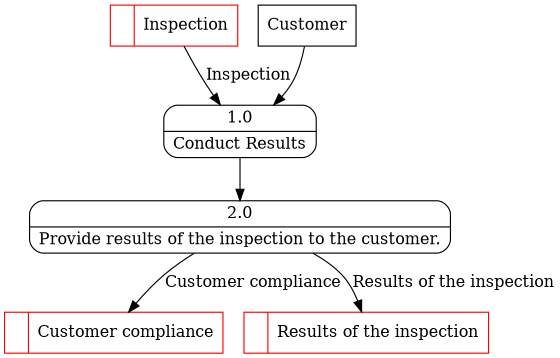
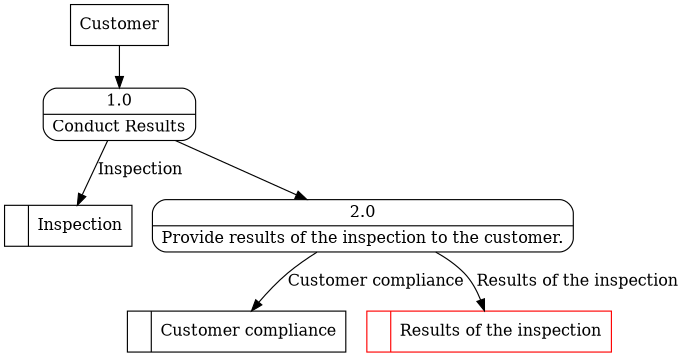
node "Inspection": color red -> black
edge "Inspection" -> "1.0": reversed
node "Customer compliance": color red -> black
